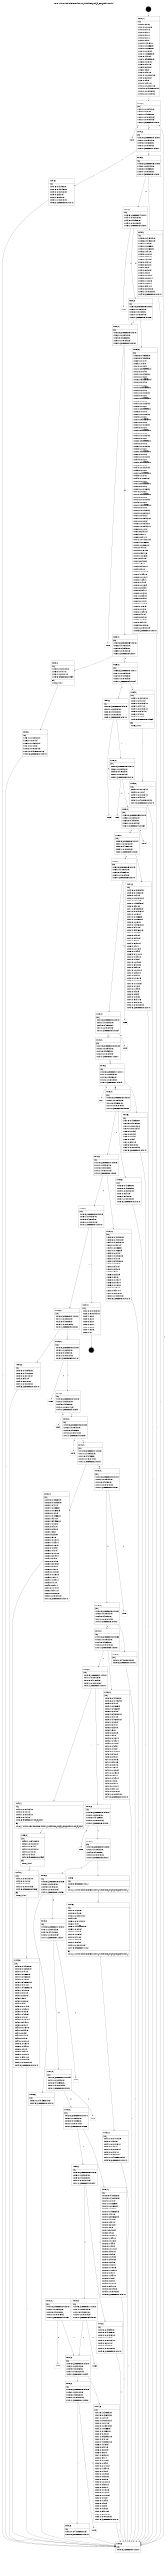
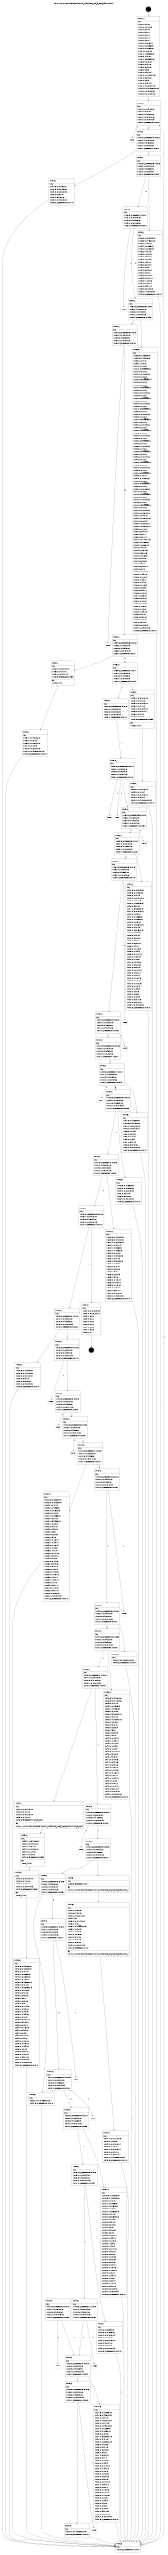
edge "0x401578 [28]" -> "0x4025d0": now "0x401594 [28]" -> "0x4025d0"
